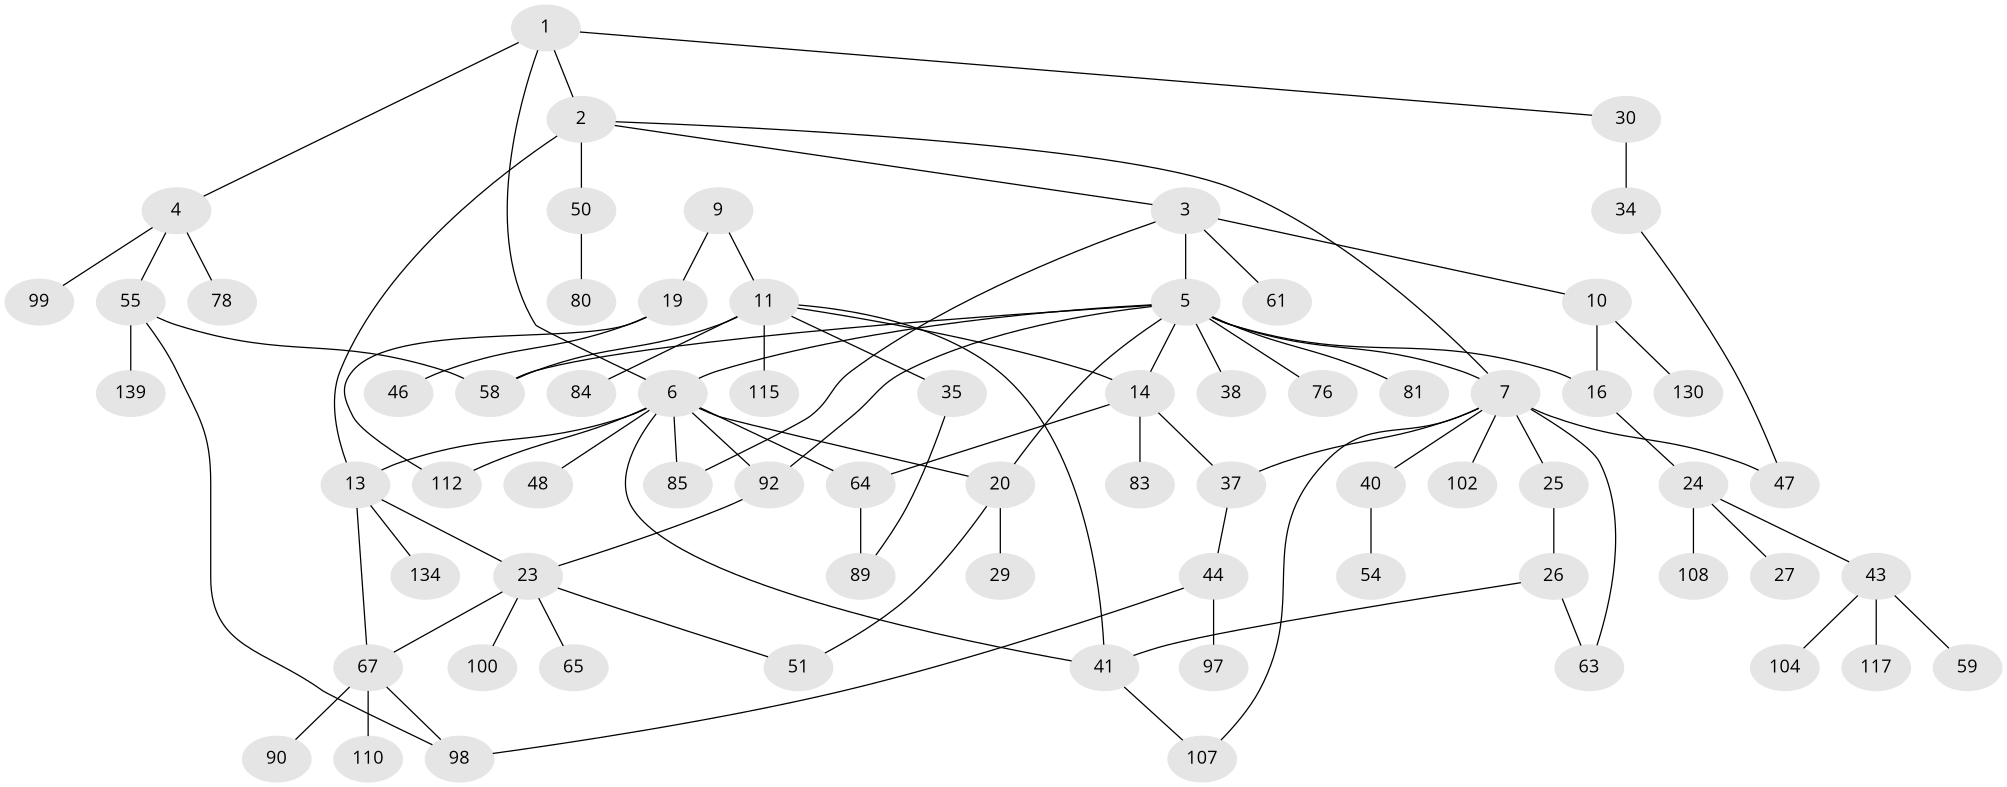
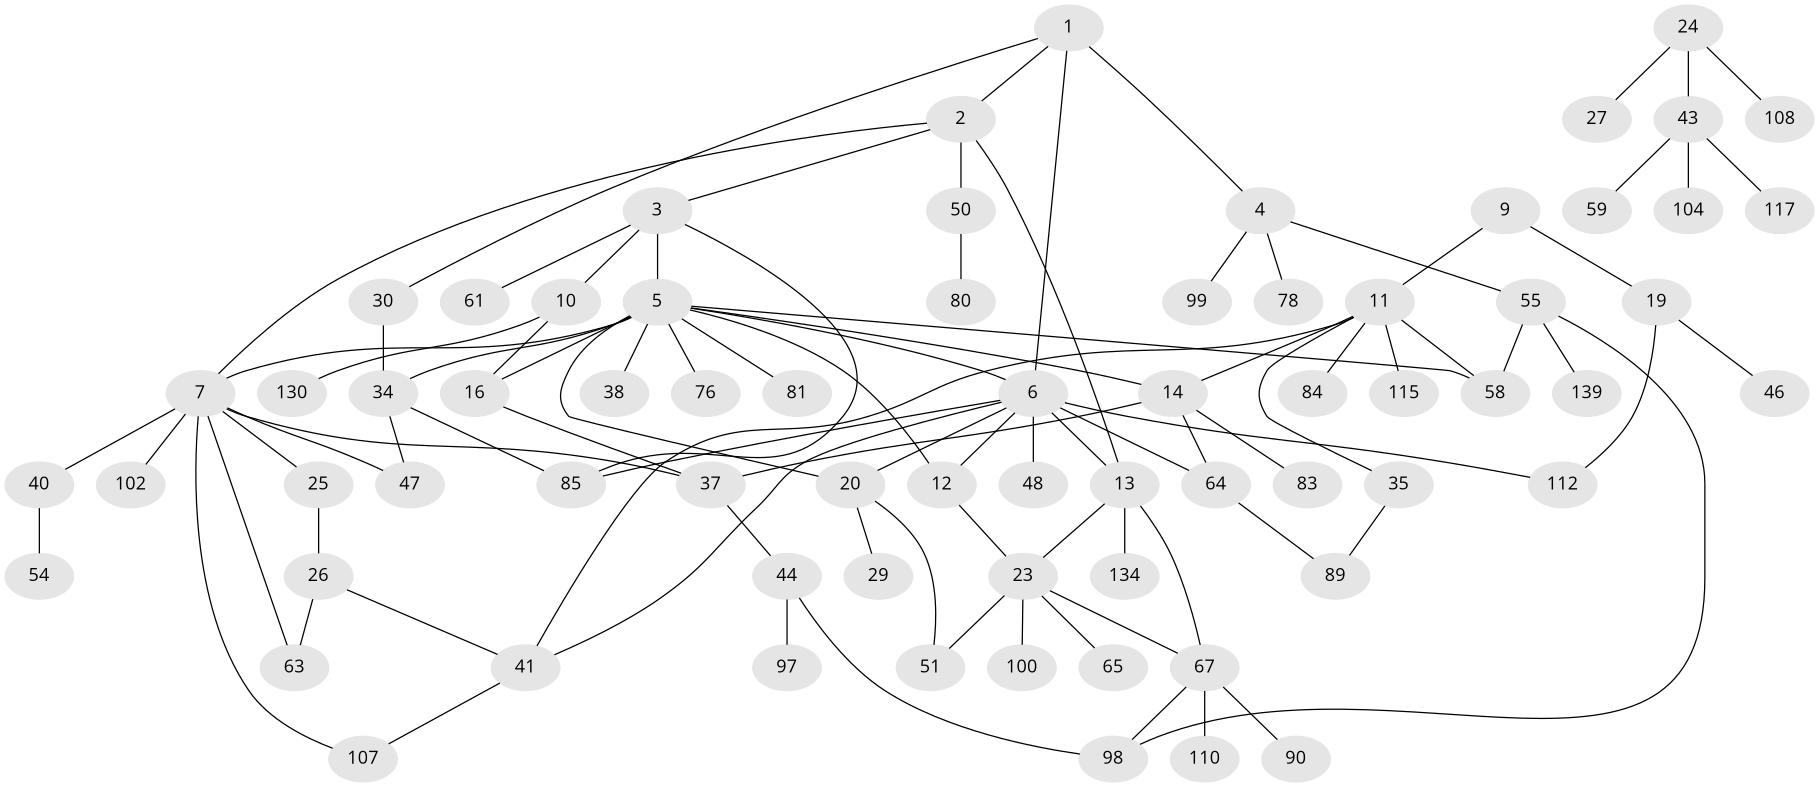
edge "5" -- "34": added
edge "16" -- "24": now "16" -- "37"
edge "34" -- "85": added
node "92": label "92" -> "12"
